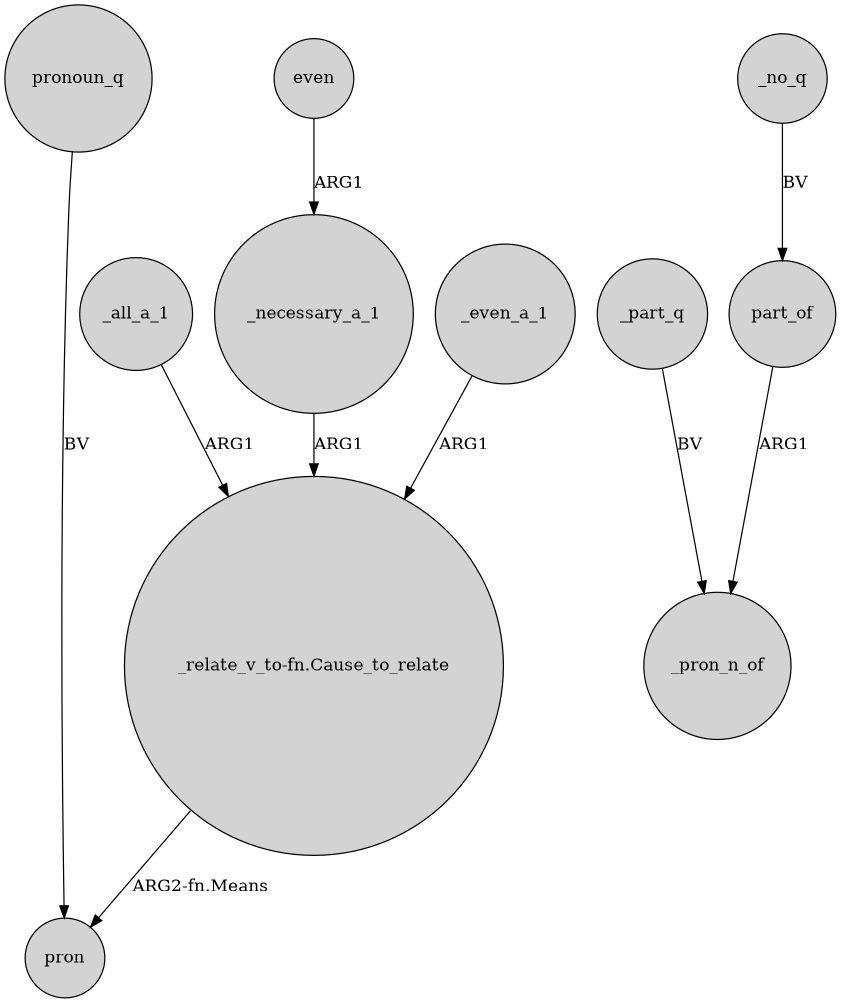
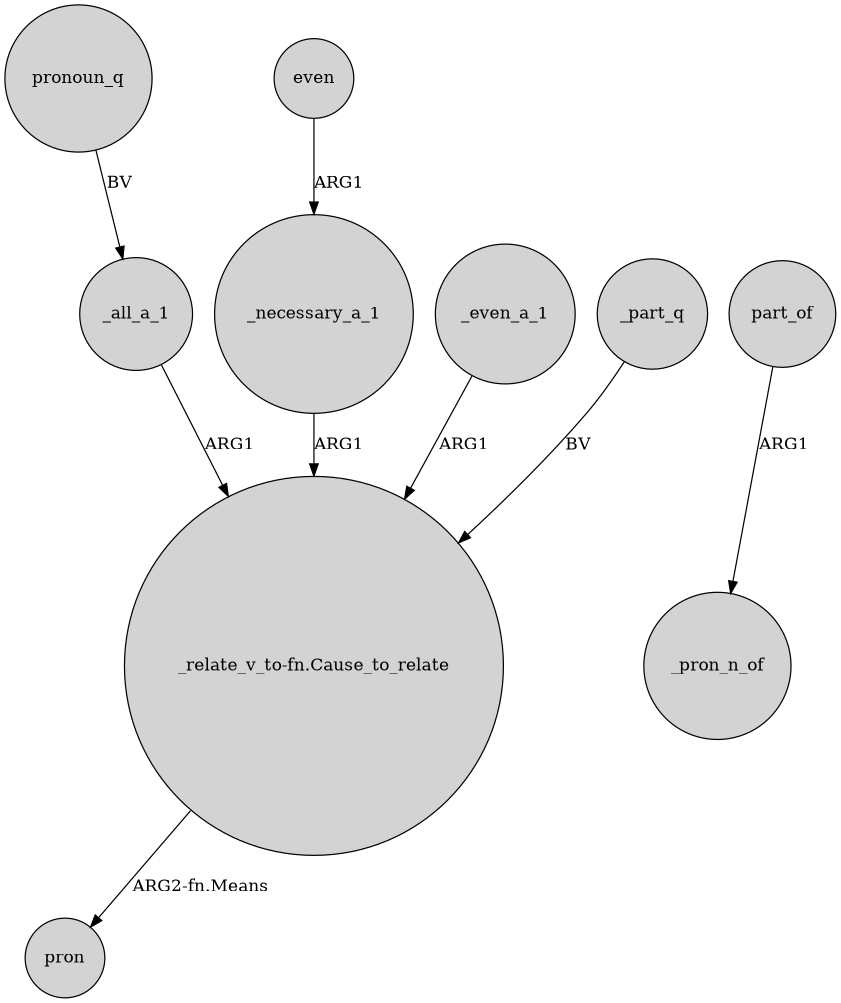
node "_no_q": removed
edge "_part_q" -> "_pron_n_of": now "_part_q" -> "_relate_v_to-fn.Cause_to_relate"
edge "pronoun_q" -> "pron": now "pronoun_q" -> "_all_a_1"
